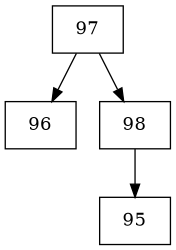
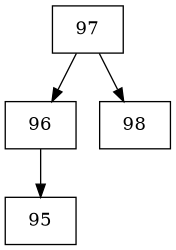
edge "98" -> "95": now "96" -> "95"
